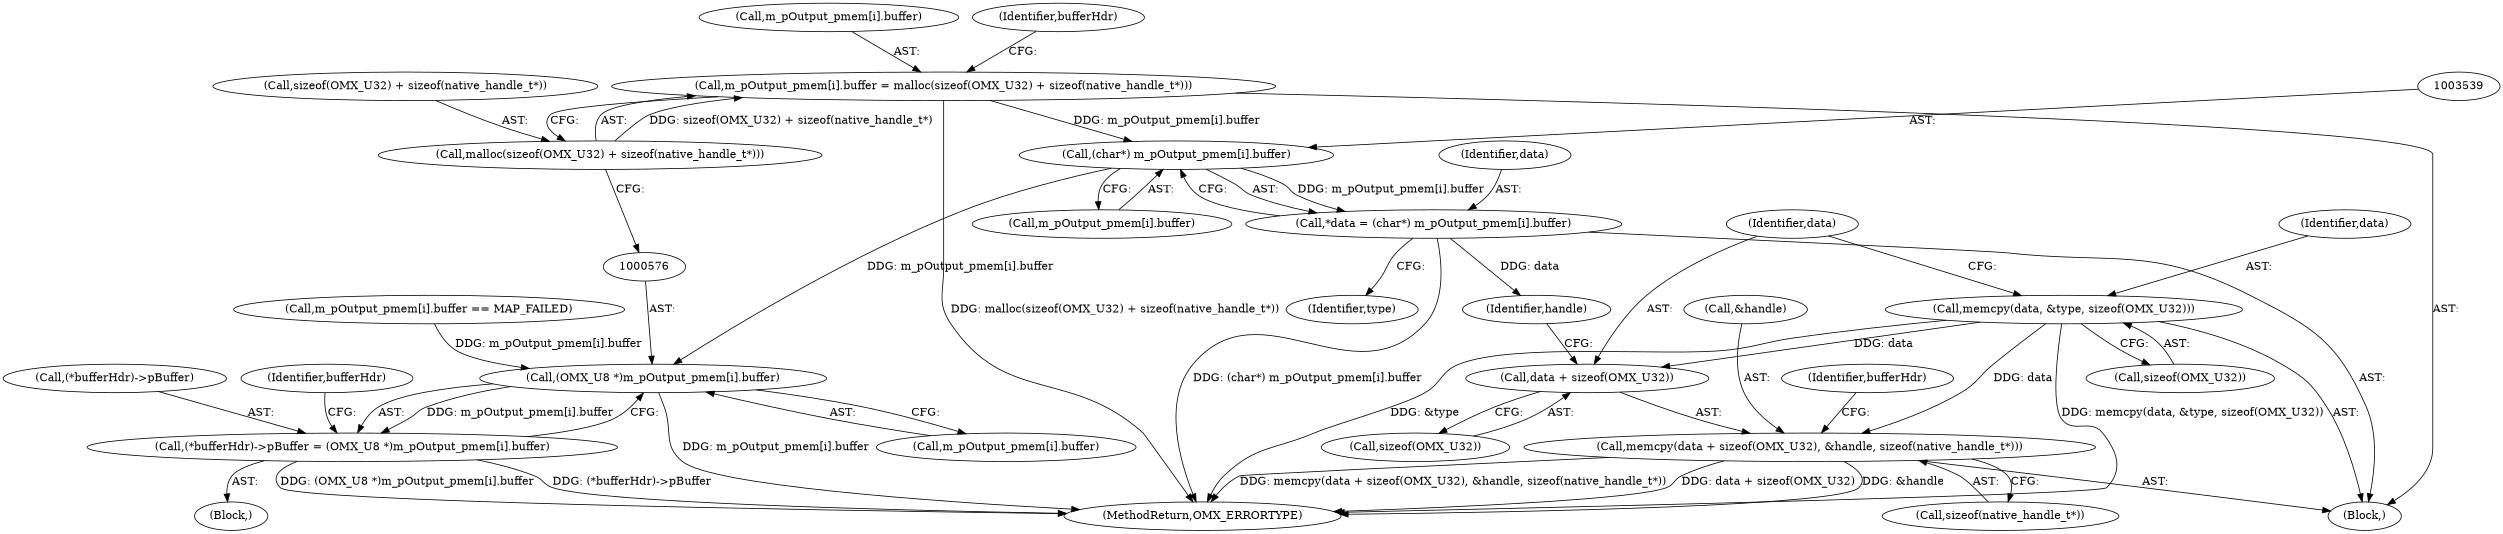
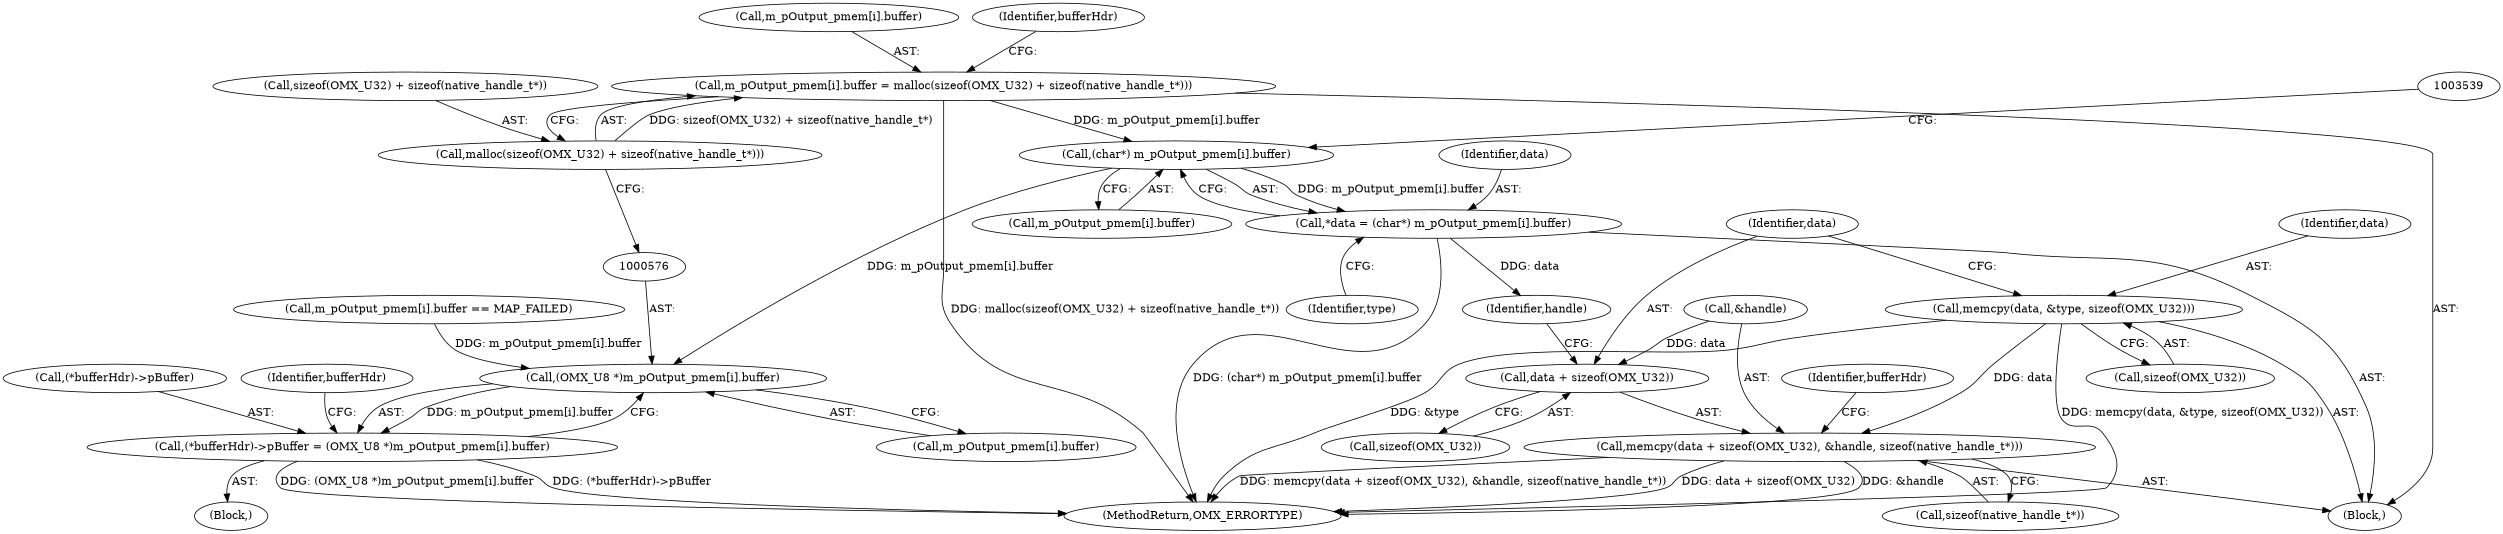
edge "1003539" -> "(Call,(char*) m_pOutput_pmem[i].buffer)": label "AST: " -> "CFG: "
edge "(Call,*data = (char*) m_pOutput_pmem[i].buffer)" -> "(Identifier,type)": reversed
edge "(Call,memcpy(data, &type, sizeof(OMX_U32)))" -> "(Call,data + sizeof(OMX_U32))": now "(Call,&handle)" -> "(Call,data + sizeof(OMX_U32))"
edge "(Call,(OMX_U8 *)m_pOutput_pmem[i].buffer)" -> "(MethodReturn,OMX_ERRORTYPE)": removed, label "DDG: m_pOutput_pmem[i].buffer"
